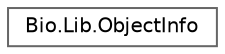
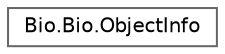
node "Bio.Lib.ObjectInfo": label "Bio.Lib.ObjectInfo" -> "Bio.Bio.ObjectInfo"
